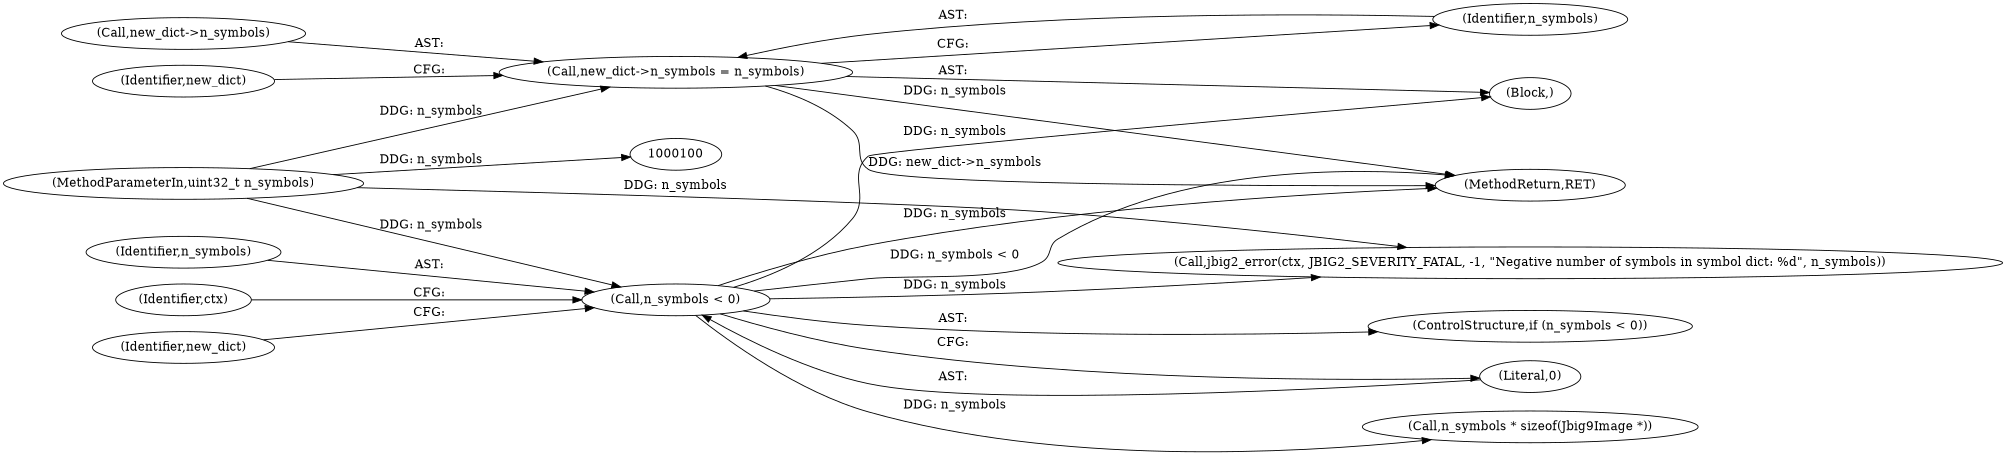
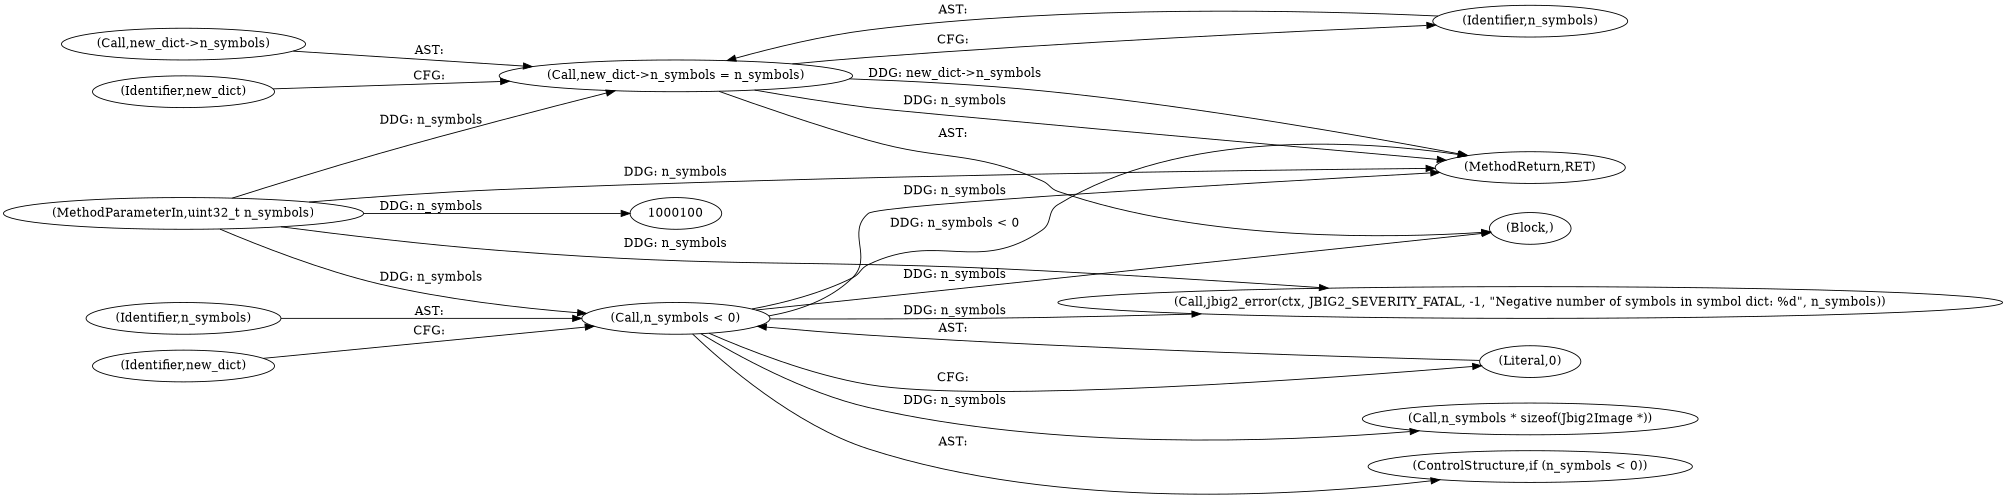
edge "(MethodParameterIn,uint32_t n_symbols)" -> "(MethodReturn,RET)": added, label "DDG: n_symbols"
node "(Identifier,ctx)": removed
node "(Call,n_symbols * sizeof(Jbig9Image *))": label "(Call,n_symbols * sizeof(Jbig9Image *))" -> "(Call,n_symbols * sizeof(Jbig2Image *))"
